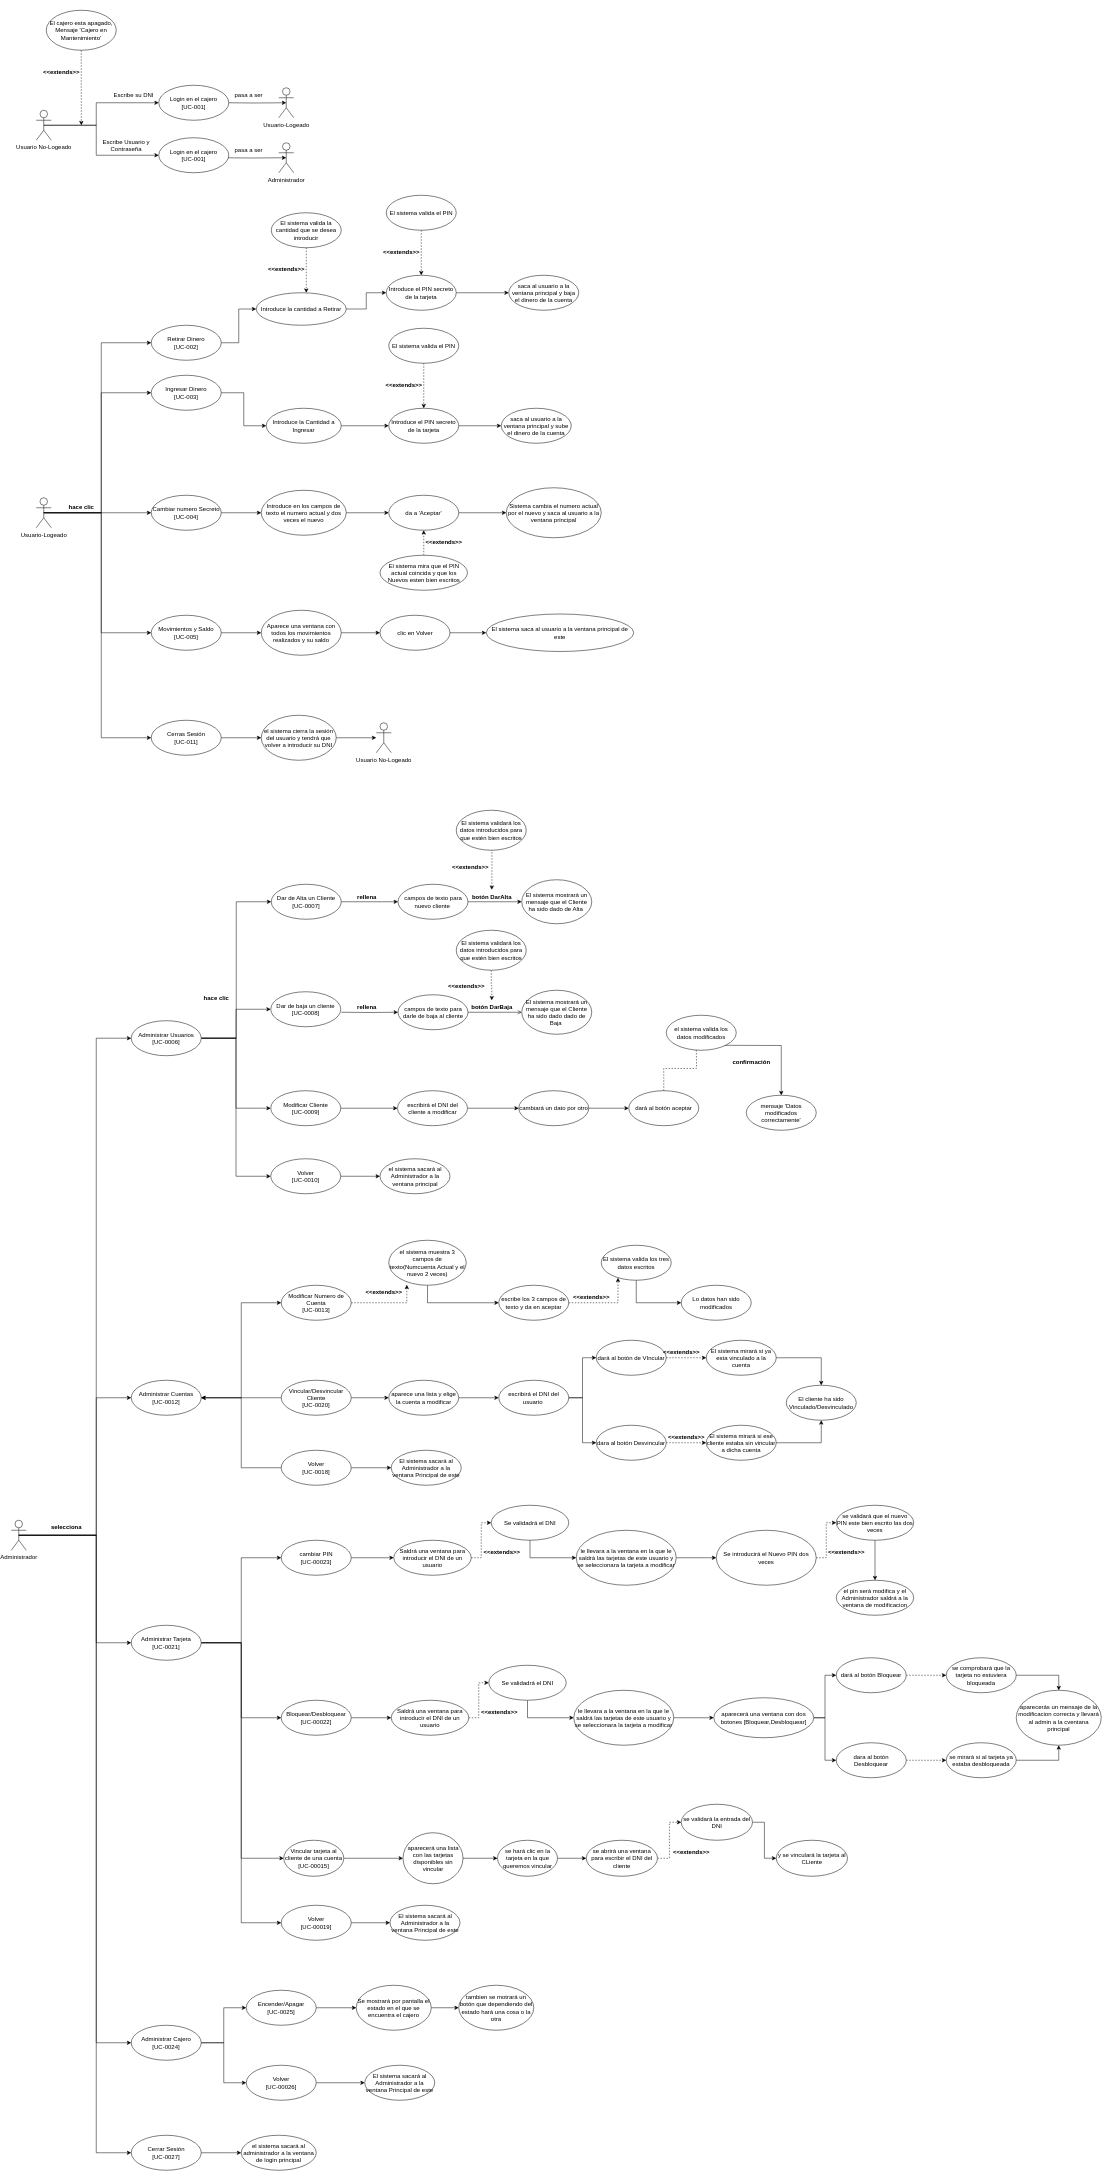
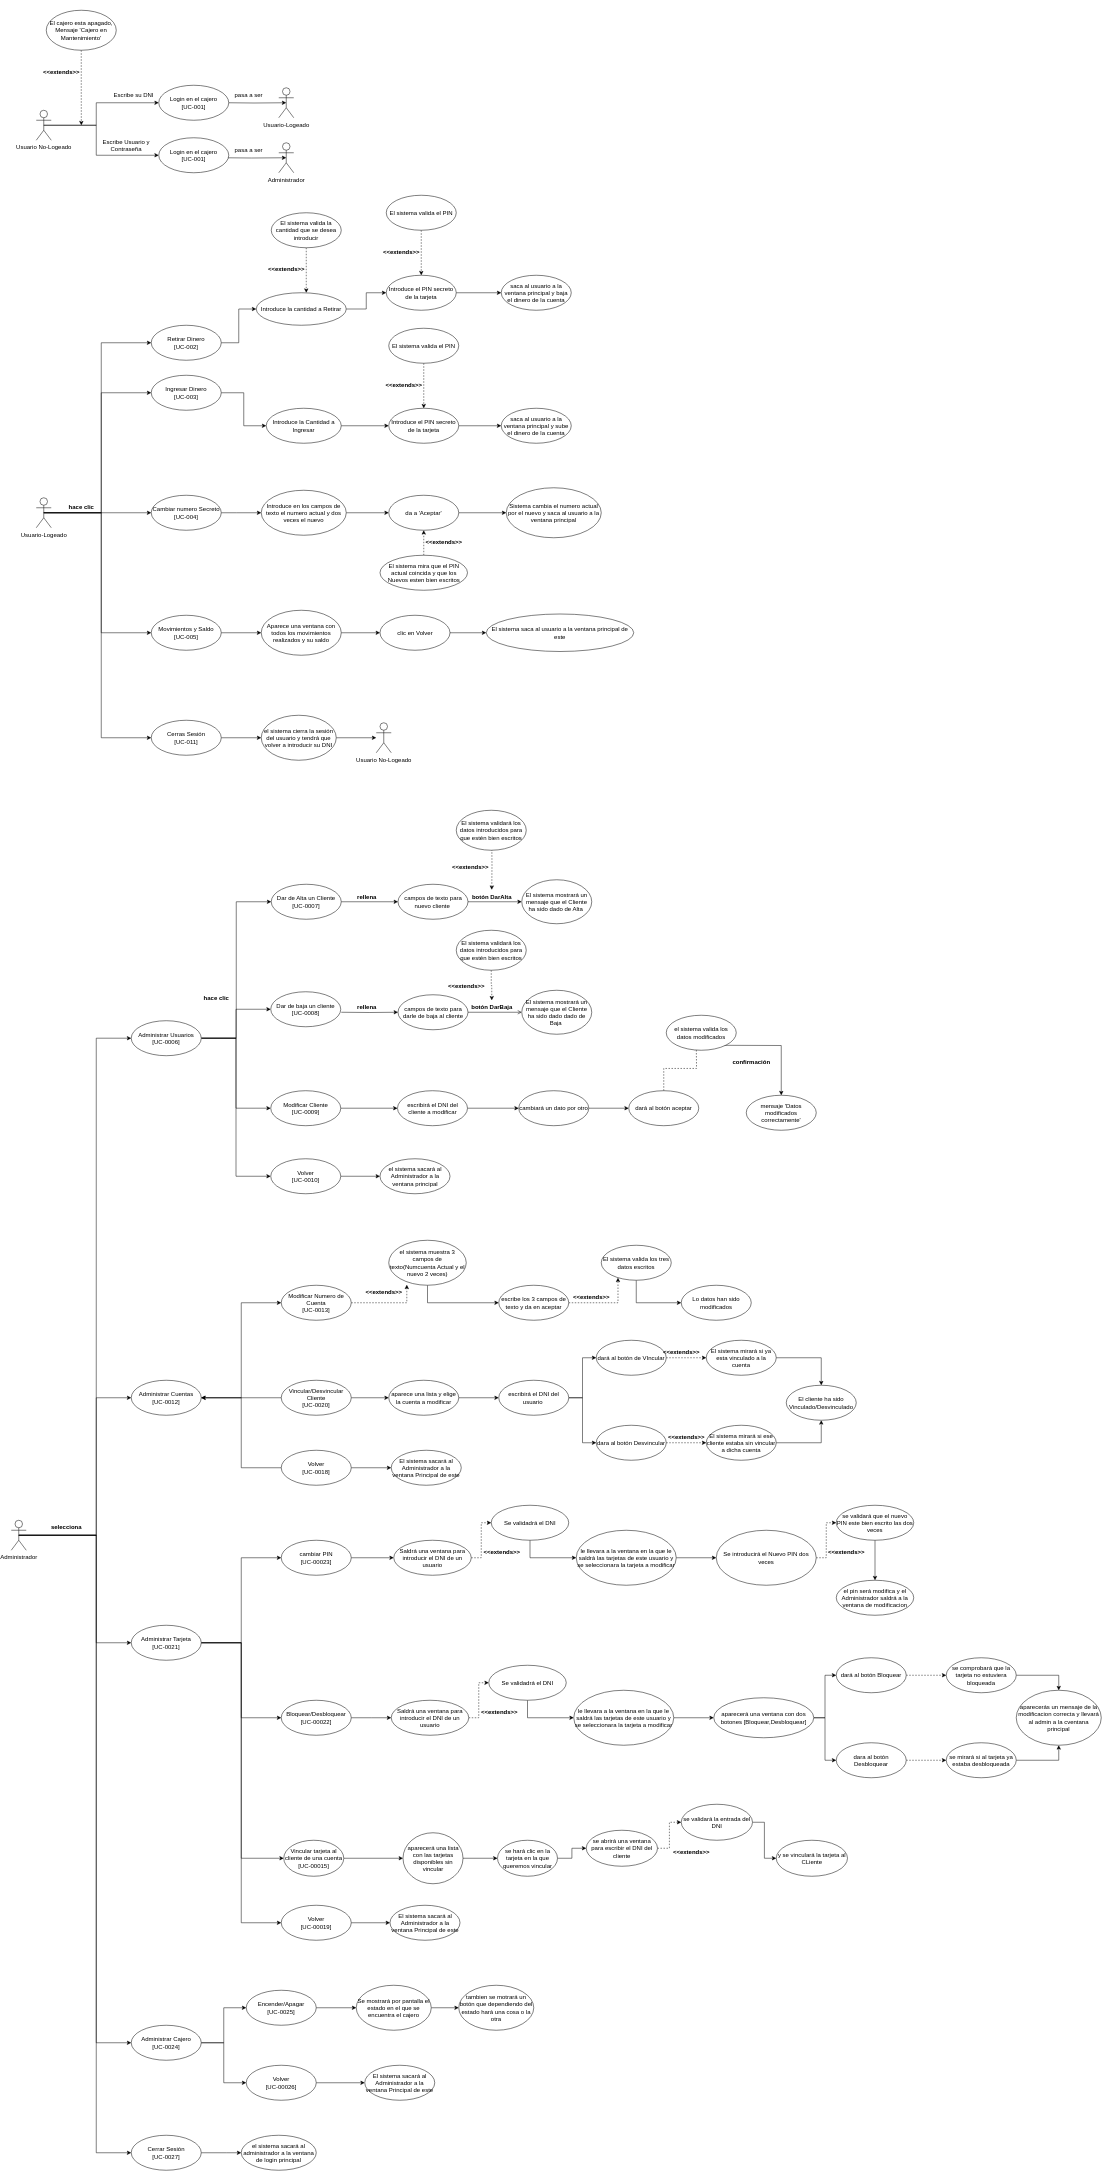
node "saca al usuario a la ventana principal y baja el dinero de la cuenta": moved (544, 293) -> (536, 293)
node "se abrirá una ventana para escribir el DNI del cliente": moved (622, 1858) -> (622, 1848)
